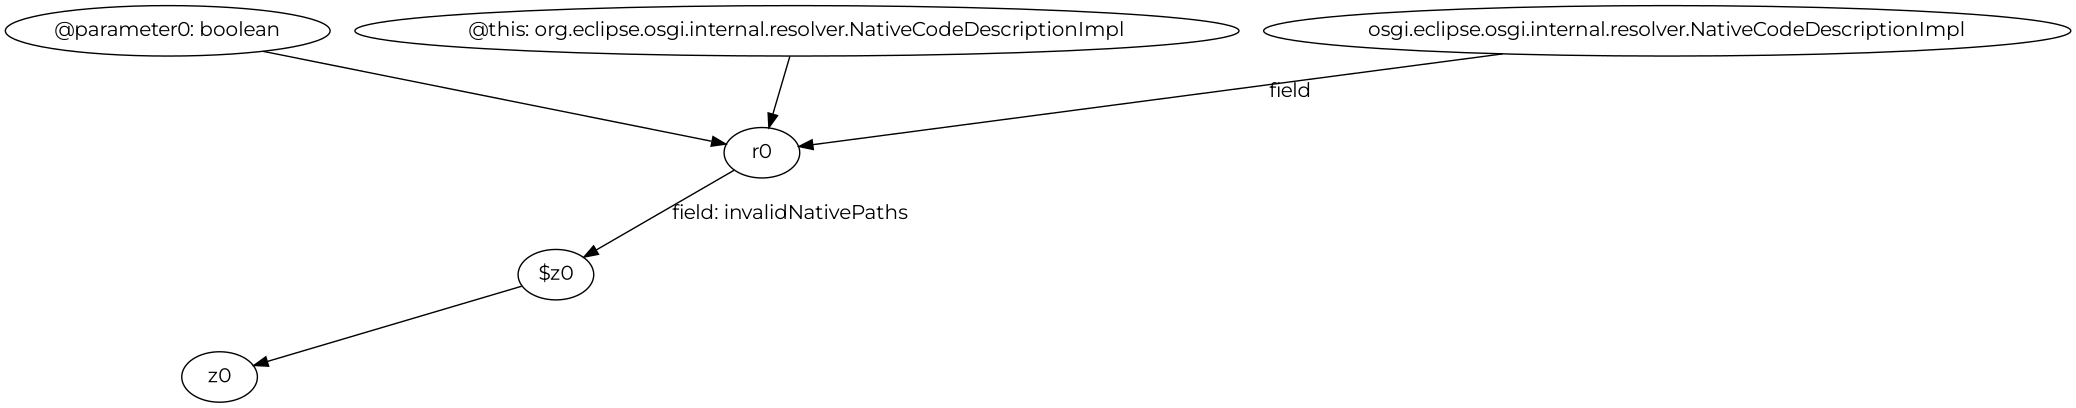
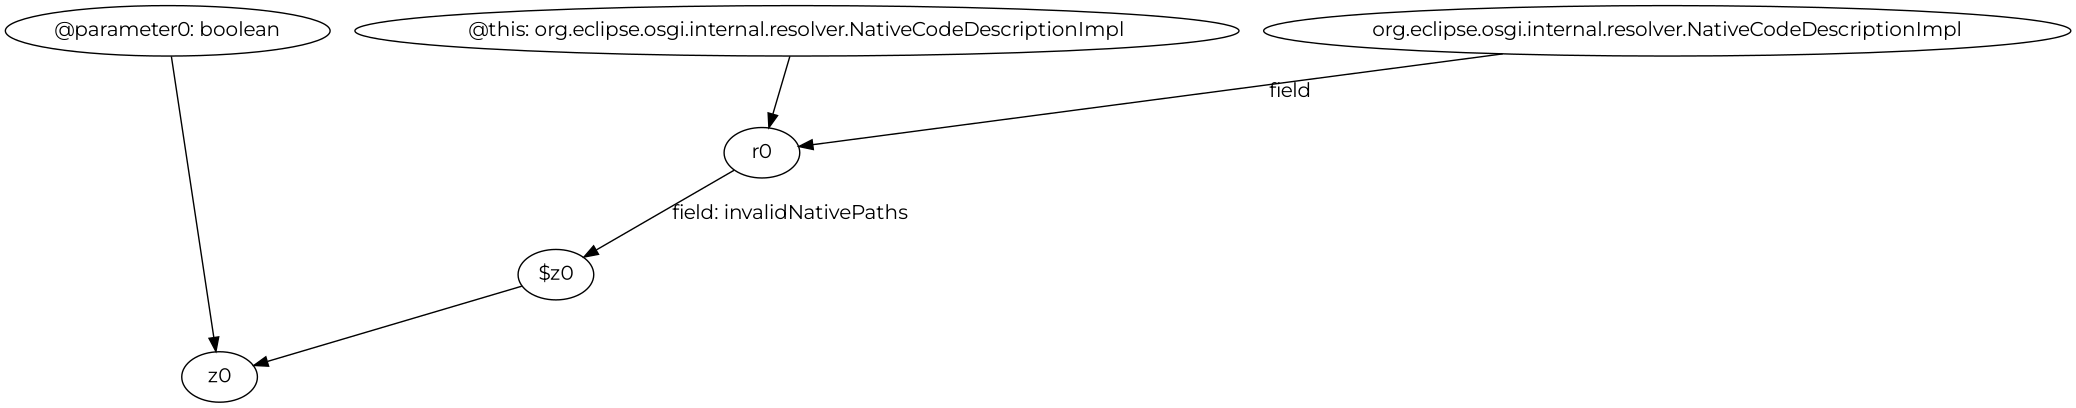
node "osgi.eclipse.osgi.internal.resolver.NativeCodeDescriptionImpl": label "osgi.eclipse.osgi.internal.resolver.NativeCodeDescriptionImpl" -> "org.eclipse.osgi.internal.resolver.NativeCodeDescriptionImpl"
edge "@parameter0: boolean" -> "r0": now "@parameter0: boolean" -> "z0"
